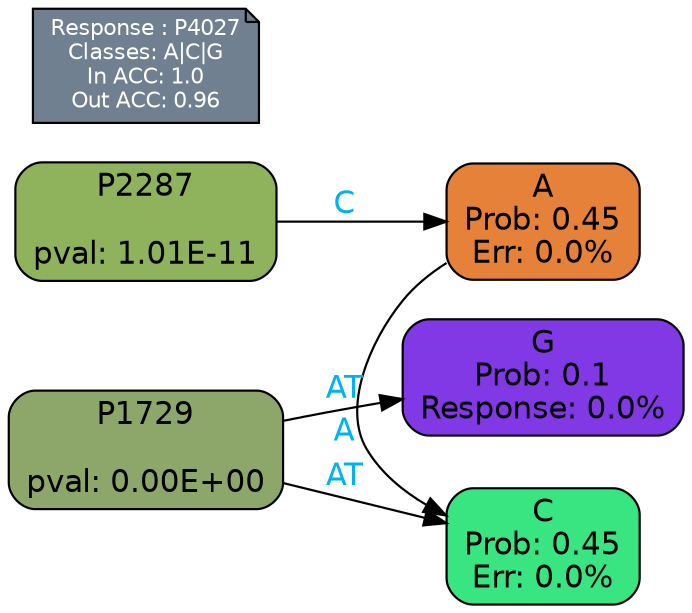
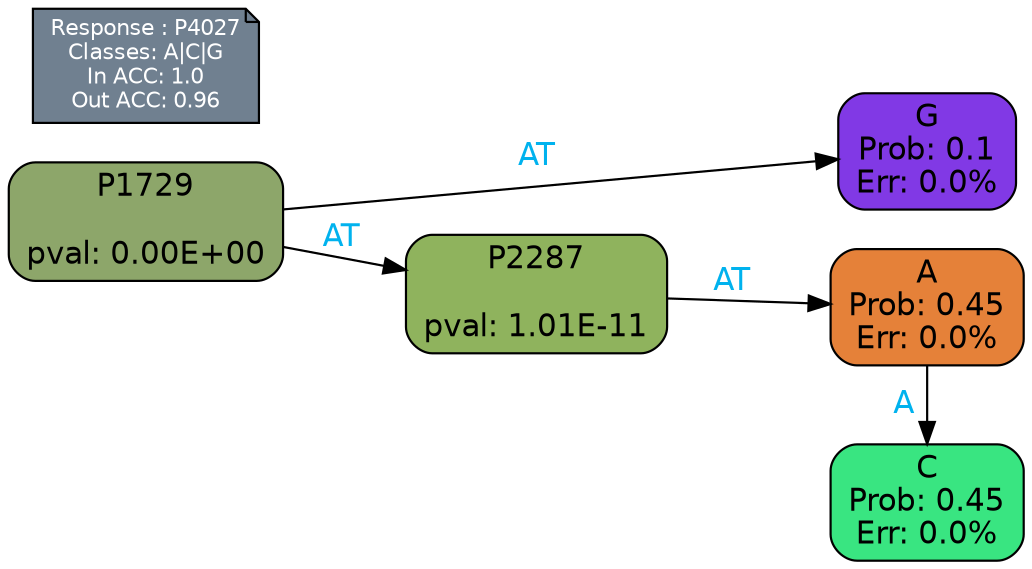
edge "P2287 pval: 1.01E-11" -> "A Prob: 0.45 Err: 0.0%": label "C" -> "AT"
node "G Prob: 0.1 Response: 0.0%": label "G Prob: 0.1 Response: 0.0%" -> "G Prob: 0.1 Err: 0.0%"
edge "P1729 pval: 0.00E+00" -> "C Prob: 0.45 Err: 0.0%": now "P1729 pval: 0.00E+00" -> "P2287 pval: 1.01E-11"
